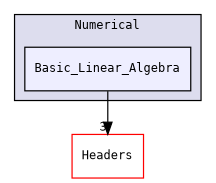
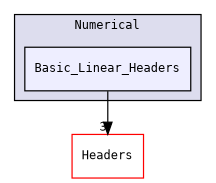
node "Basic_Linear_Algebra": label "Basic_Linear_Algebra" -> "Basic_Linear_Headers"
